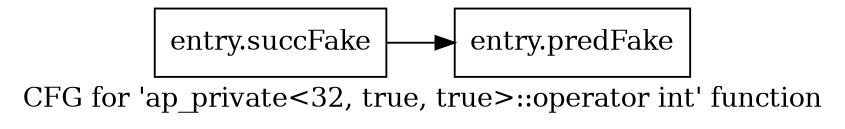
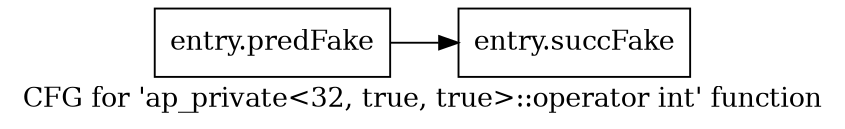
edge "entry.succFake" -> "entry.predFake": reversed
